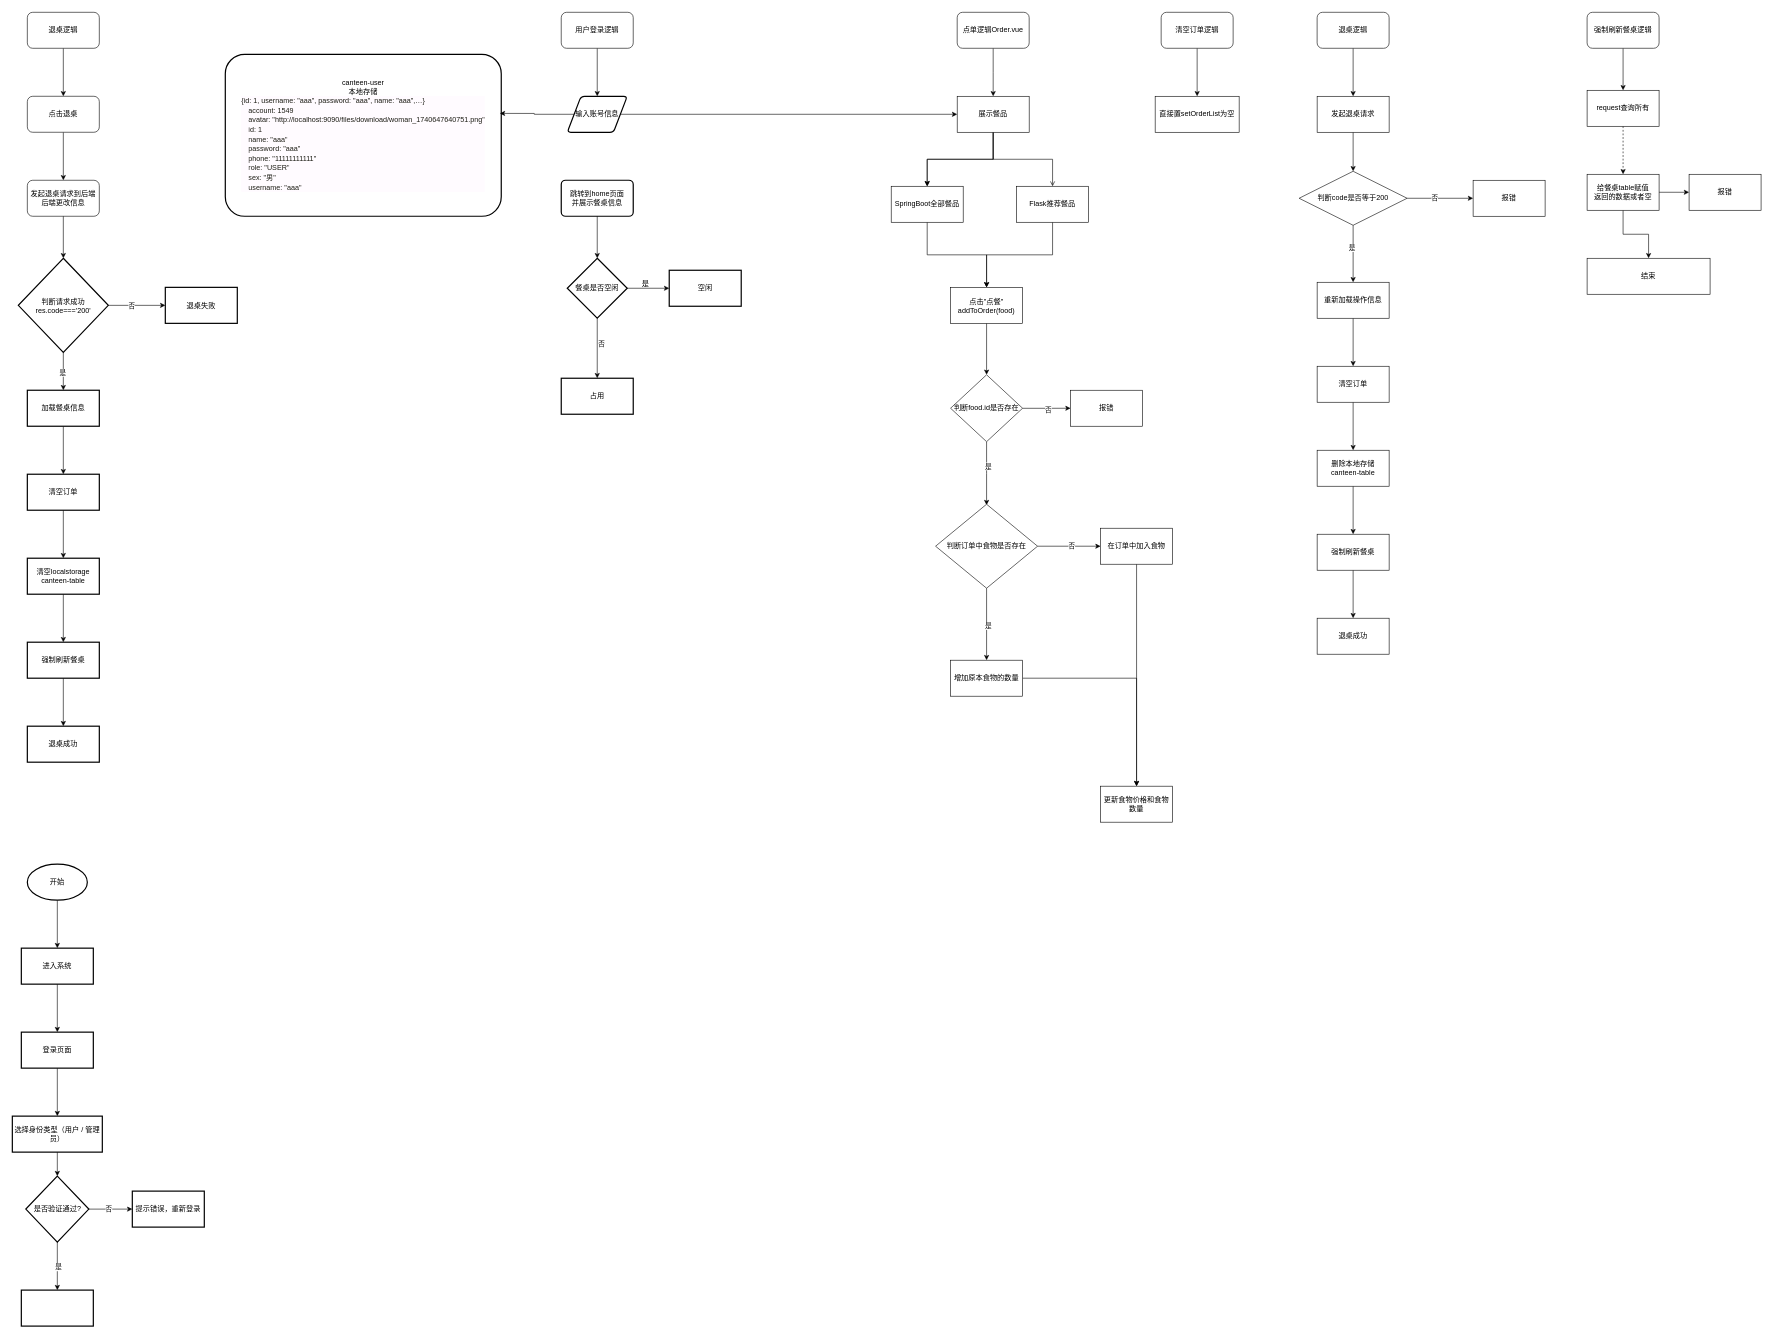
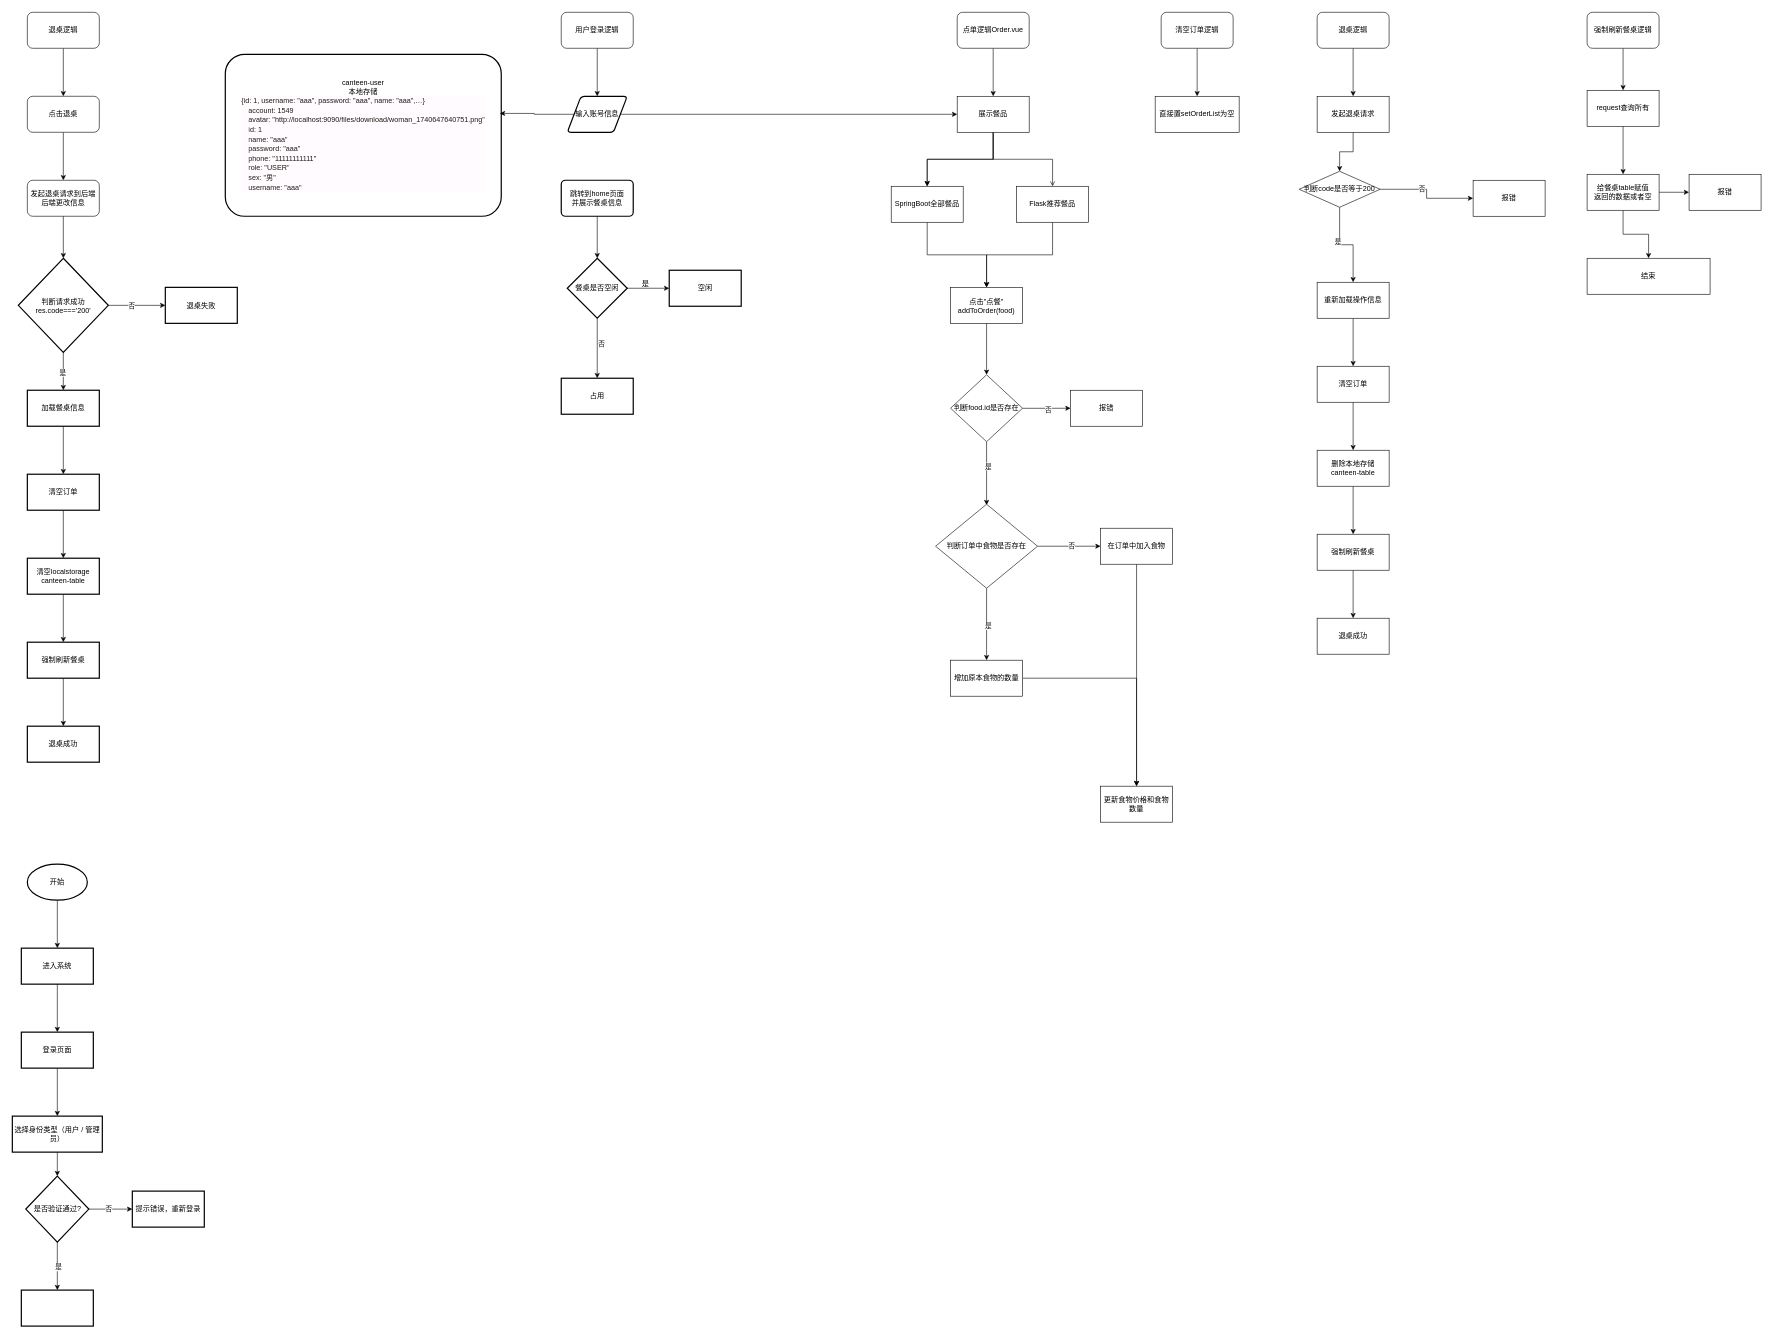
edge "request查询所有" -> "给餐桌table赋值 返回的数据或者空": style dashed -> solid
node "判断code是否等于200": size 108x54 -> 81x36
